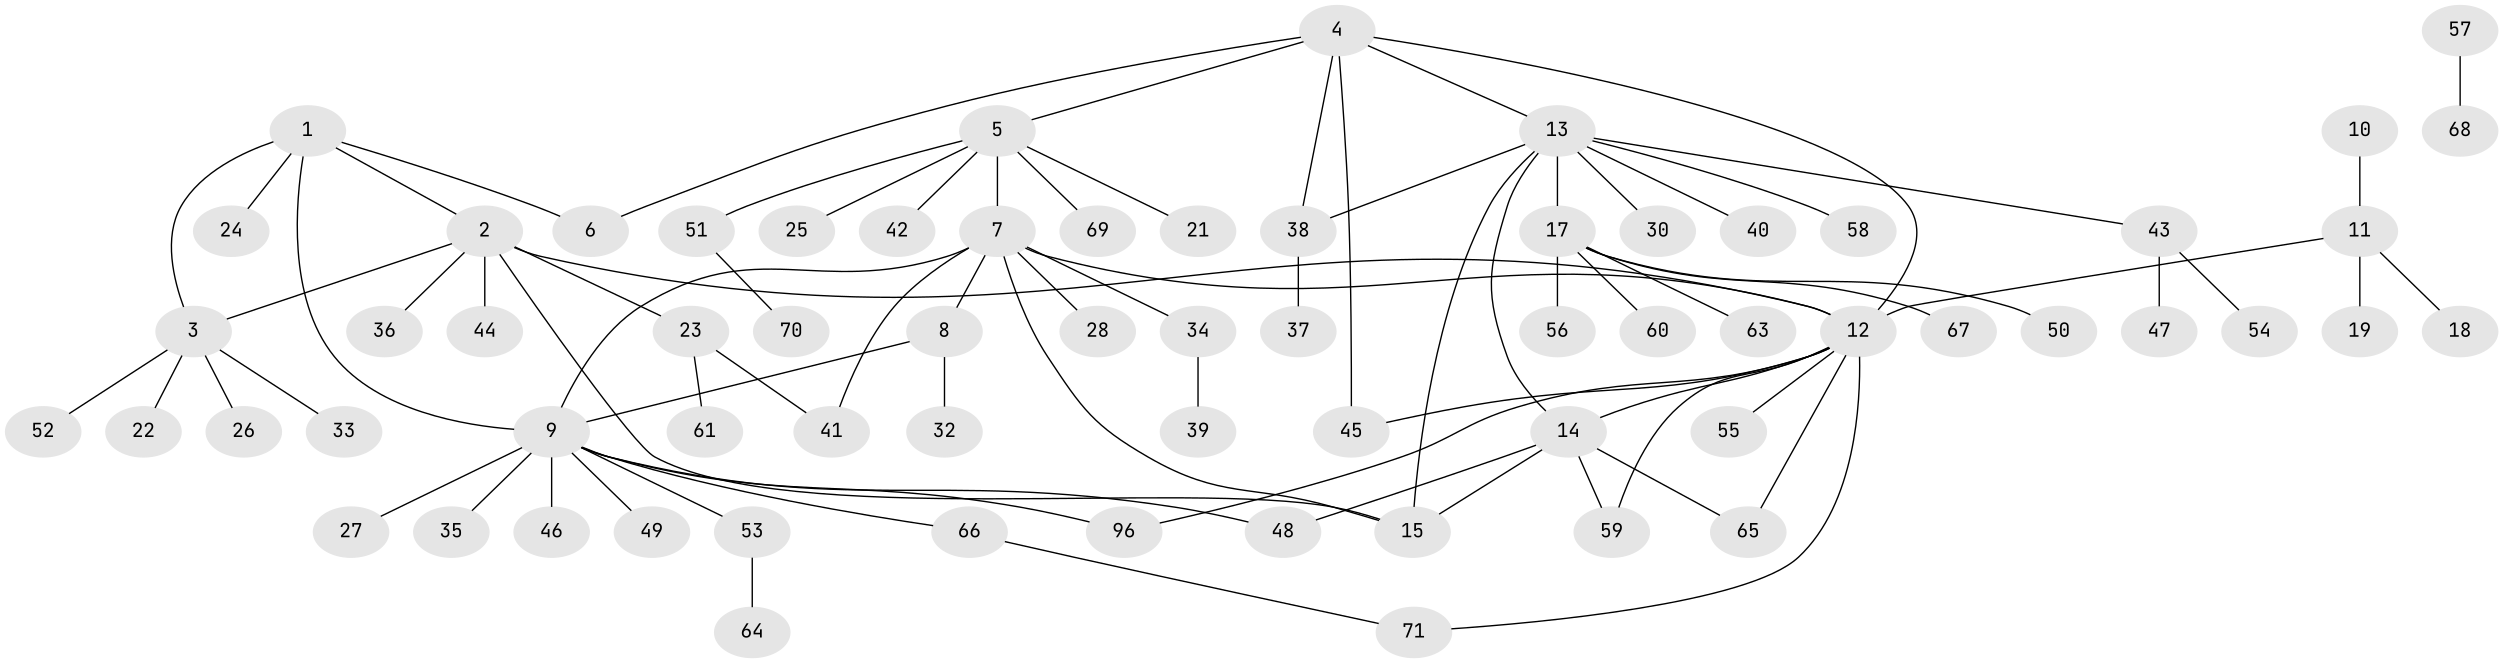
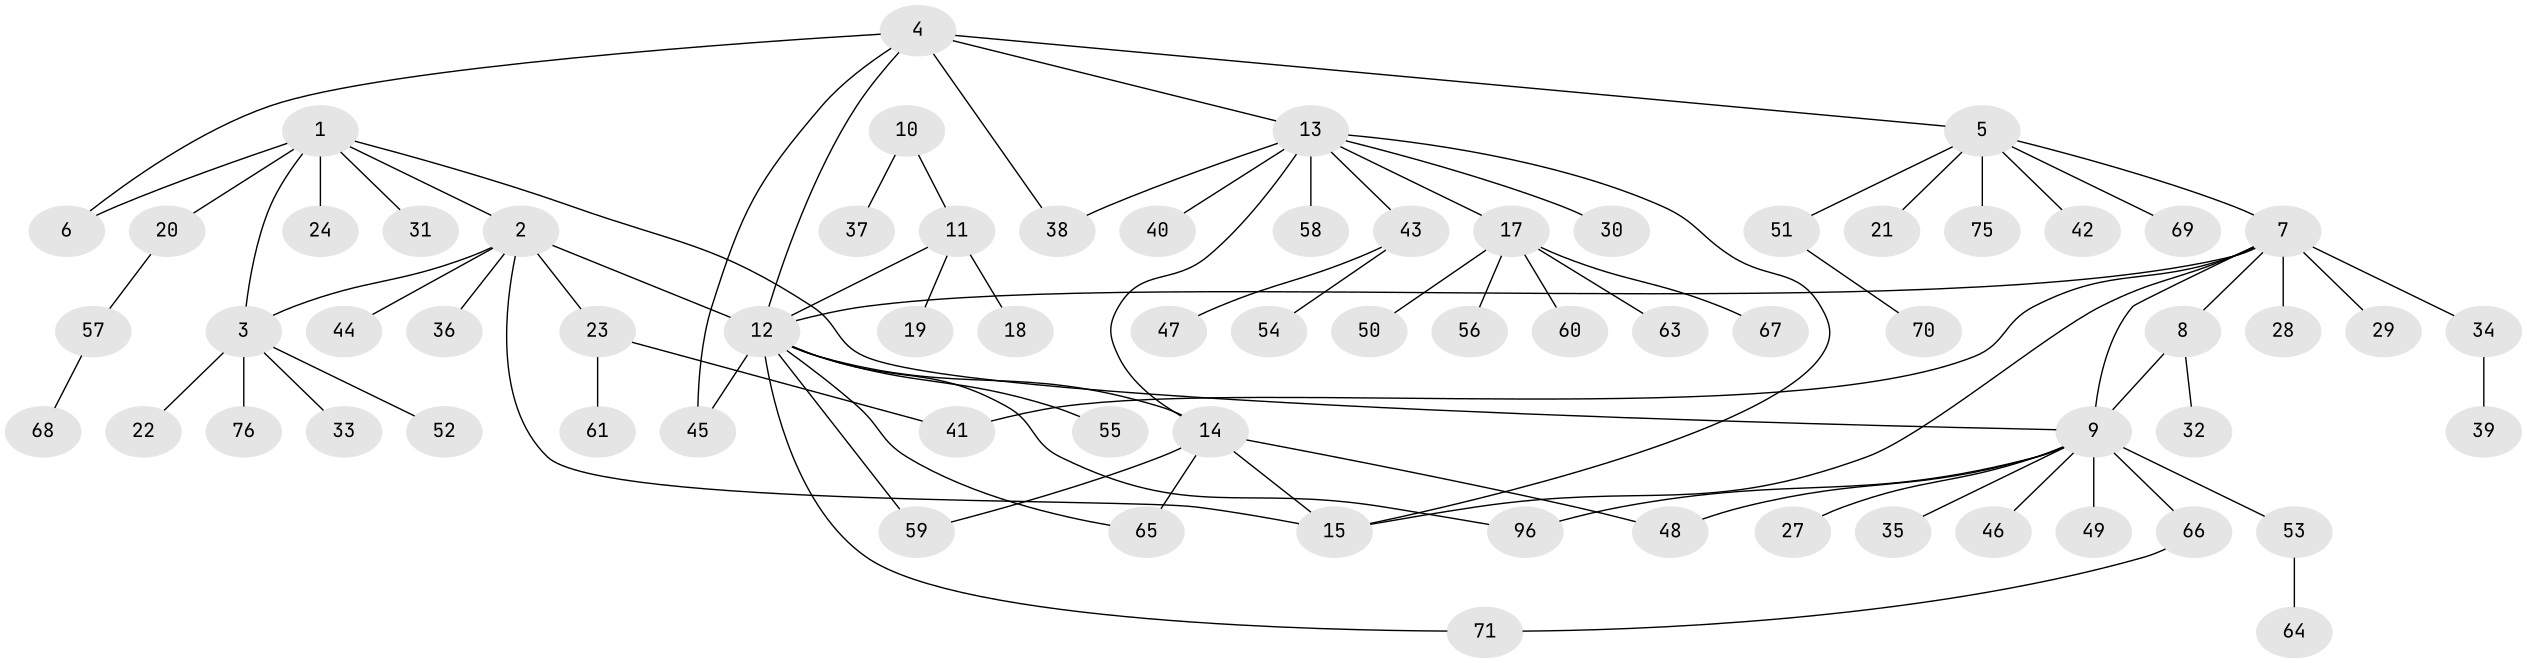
node "20": added
node "31": added
node "25": label "25" -> "75"
edge "38" -- "37": now "10" -- "37"
node "29": added
node "26": label "26" -> "76"
